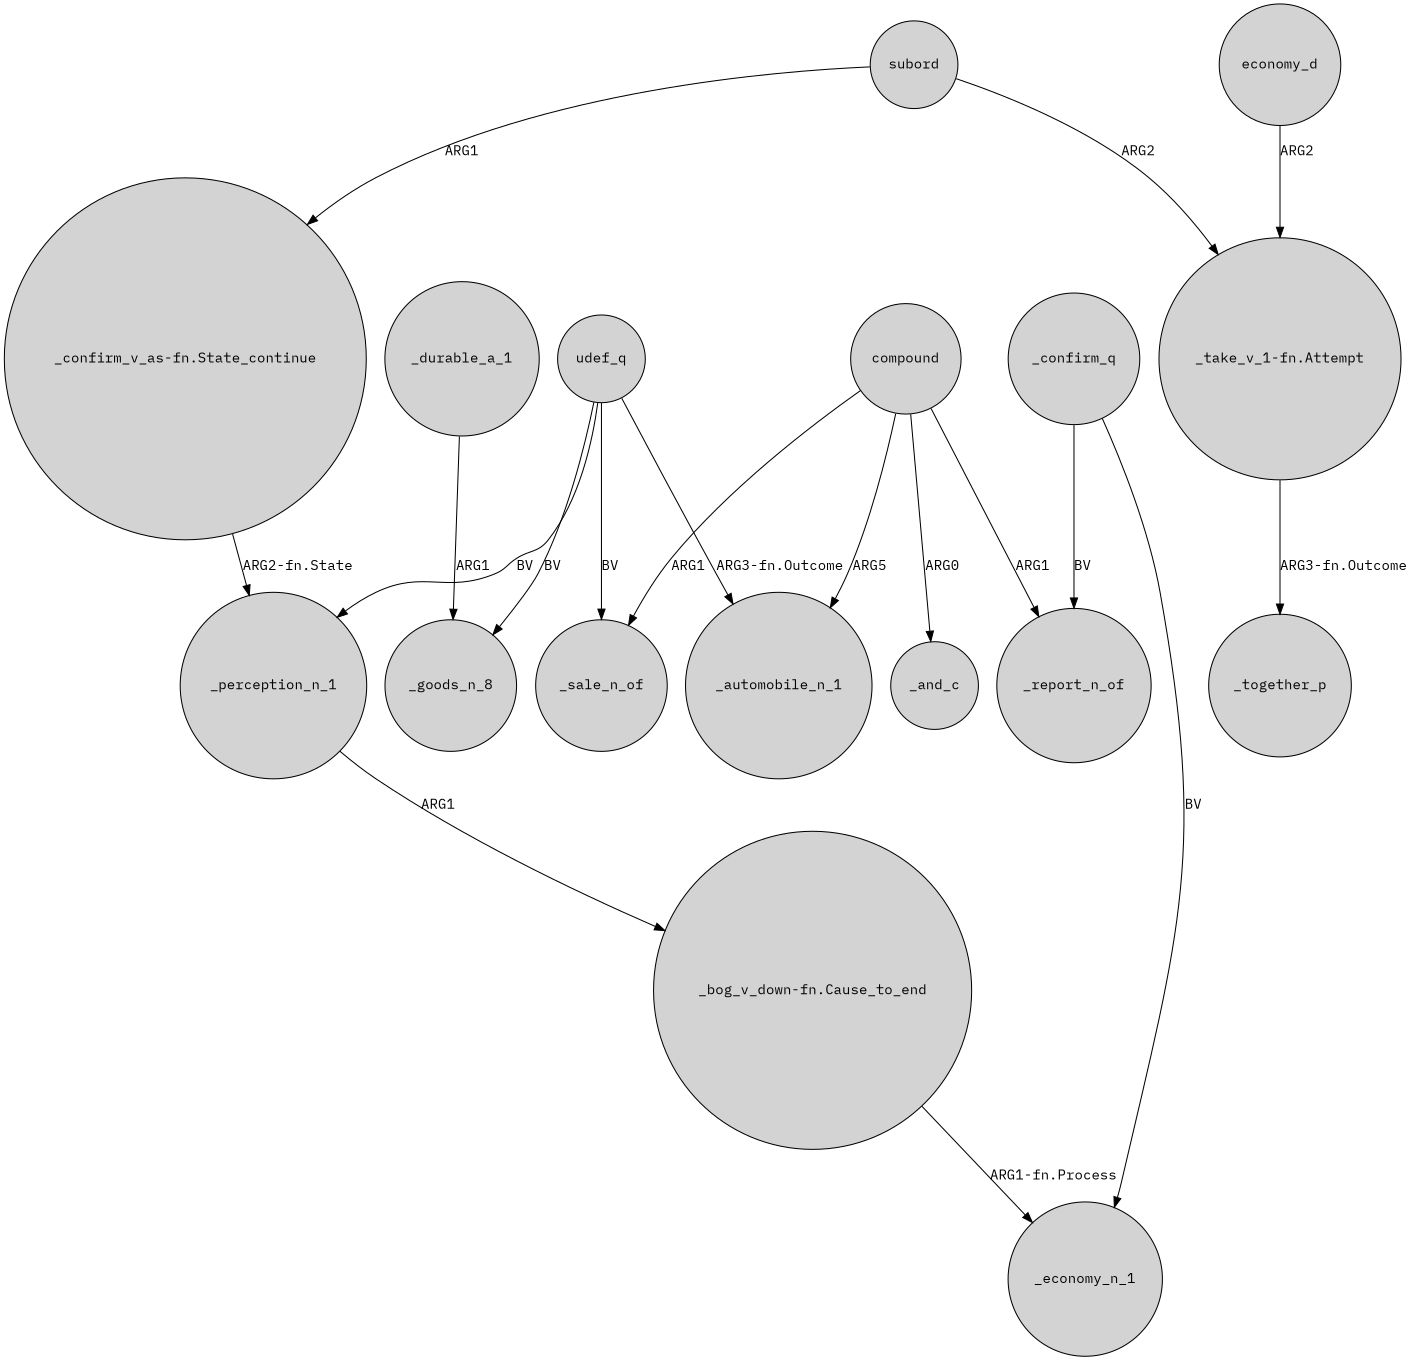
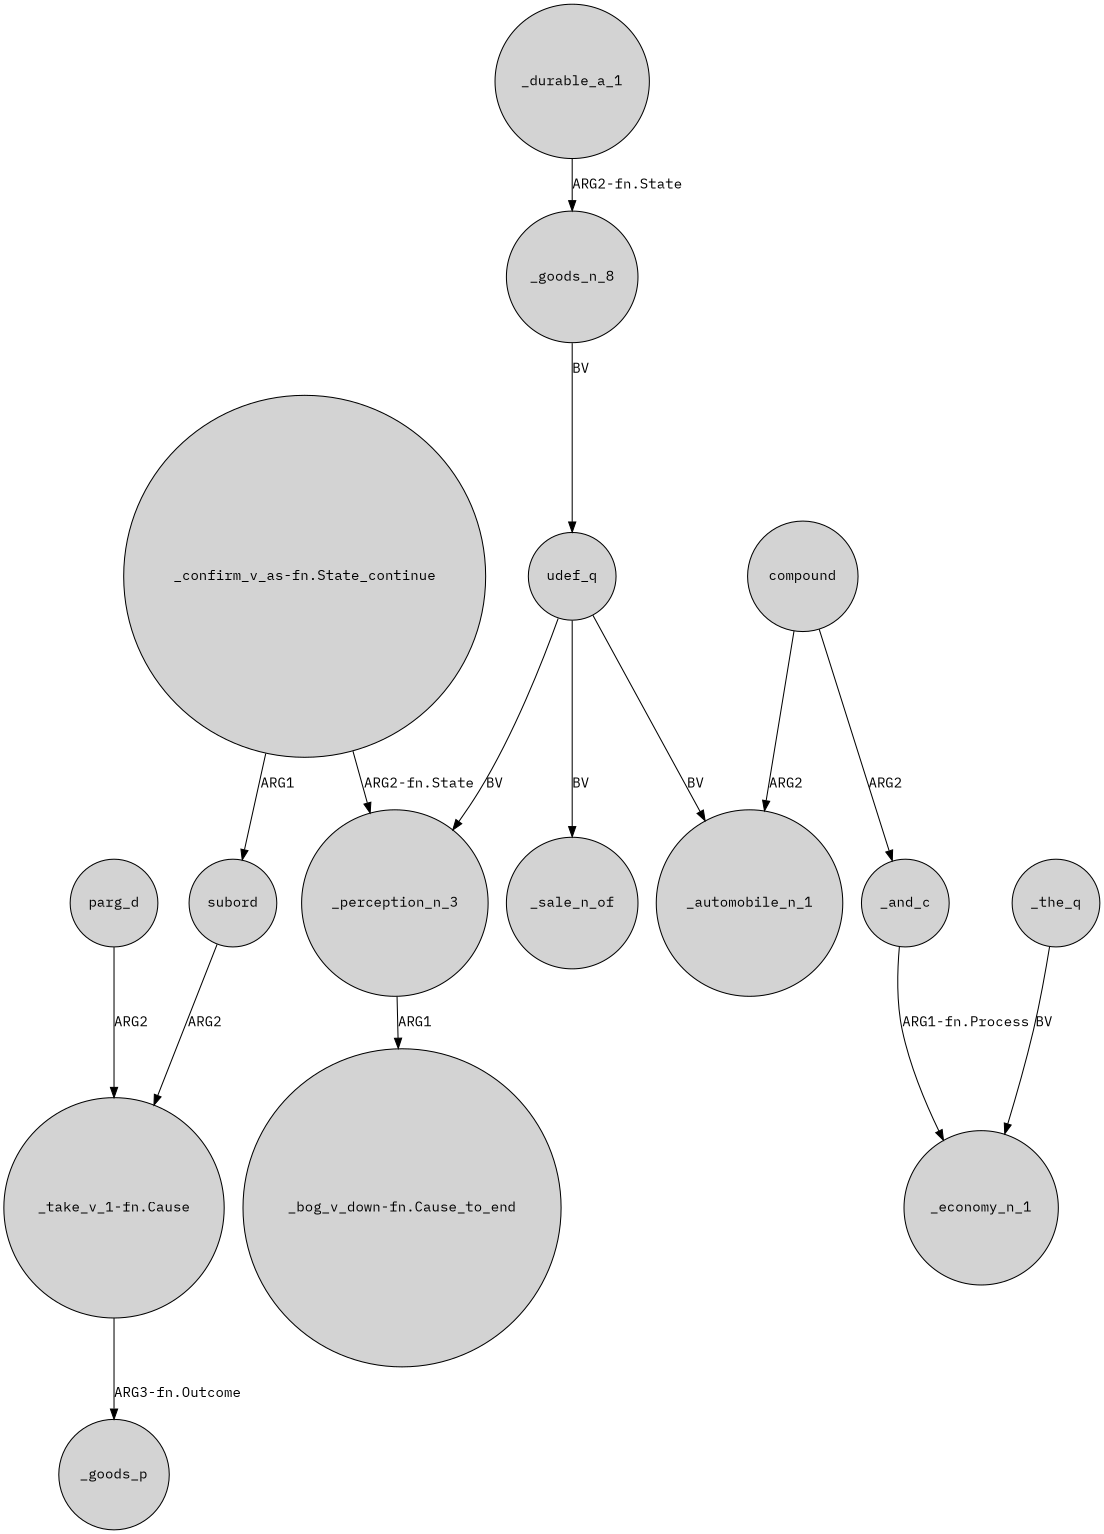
node "economy_d": label "economy_d" -> "parg_d"
edge "subord" -> "_confirm_v_as-fn.State_continue": reversed
node "_confirm_q": label "_confirm_q" -> "_the_q"
node "_take_v_1-fn.Attempt": label "_take_v_1-fn.Attempt" -> "_take_v_1-fn.Cause"
edge "compound" -> "_sale_n_of": removed, label "ARG1"
edge "udef_q" -> "_goods_n_8": reversed
edge "_durable_a_1" -> "_goods_n_8": label "ARG1" -> "ARG2-fn.State"
edge "udef_q" -> "_automobile_n_1": label "ARG3-fn.Outcome" -> "BV"
edge "compound" -> "_automobile_n_1": label "ARG5" -> "ARG2"
edge "compound" -> "_and_c": label "ARG0" -> "ARG2"
node "_perception_n_1": label "_perception_n_1" -> "_perception_n_3"
node "_report_n_of": removed
node "_together_p": label "_together_p" -> "_goods_p"
edge "_bog_v_down-fn.Cause_to_end" -> "_economy_n_1": now "_and_c" -> "_economy_n_1"
